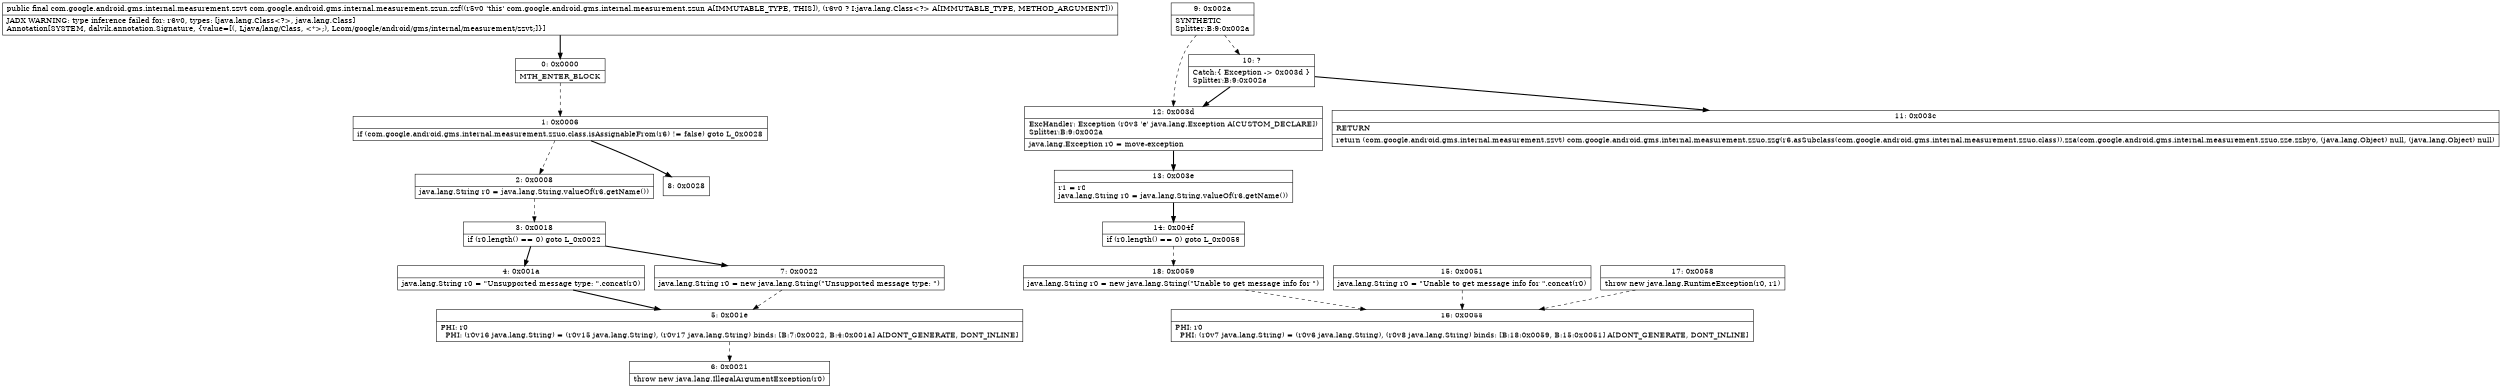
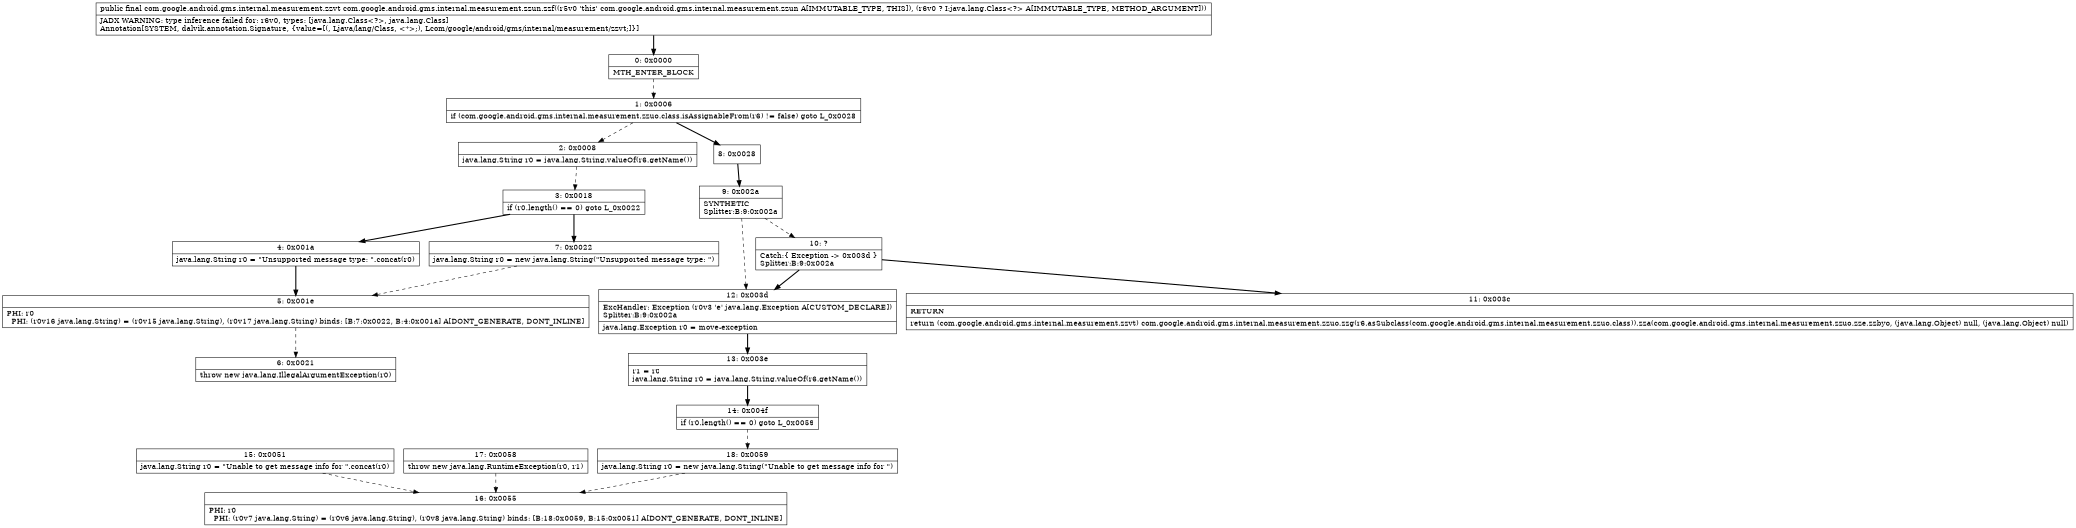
edge "8: 0x0028" -> "9: 0x002a": added
